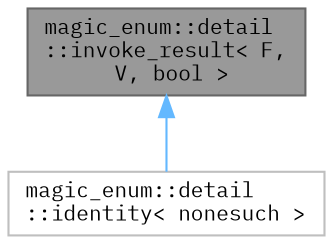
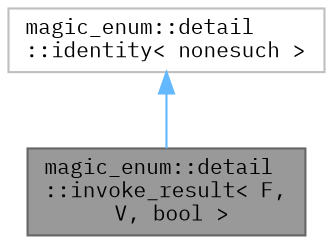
edge "magic_enum::detail ::identity< nonesuch >" -> "magic_enum::detail ::invoke_result< F, V, bool >": reversed
